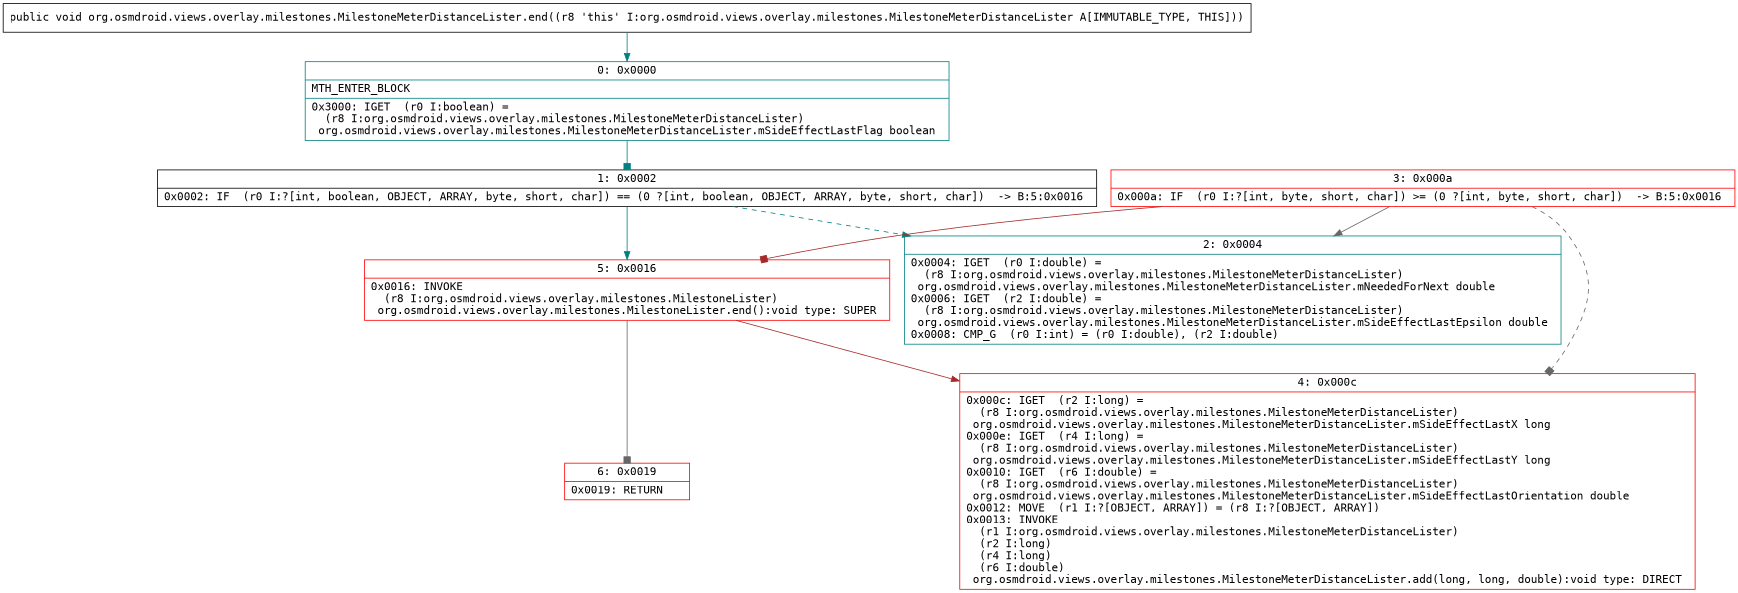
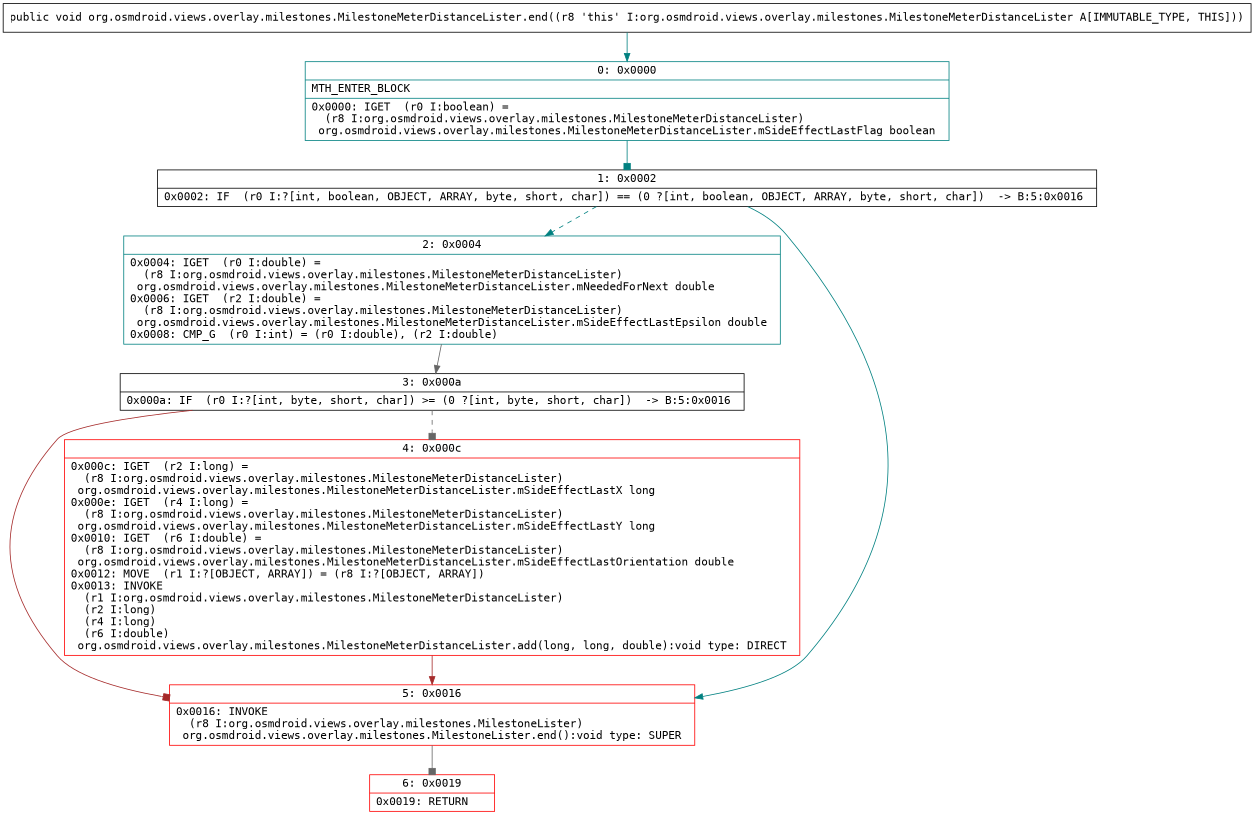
node "0: 0x0000": text "0x3000: IGET  (r0 I:boolean) =" -> "0x0000: IGET  (r0 I:boolean) ="
node "3: 0x000a": color red -> black
edge "3: 0x000a" -> "2: 0x0004": reversed
edge "5: 0x0016" -> "4: 0x000c": reversed
